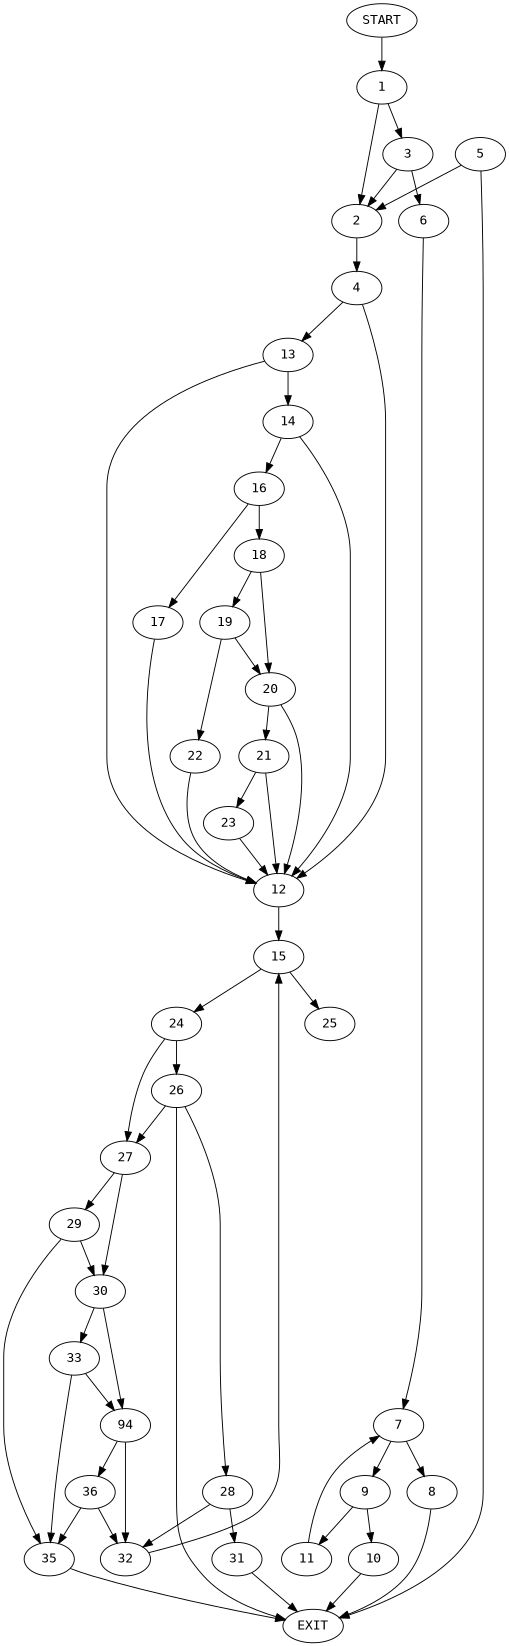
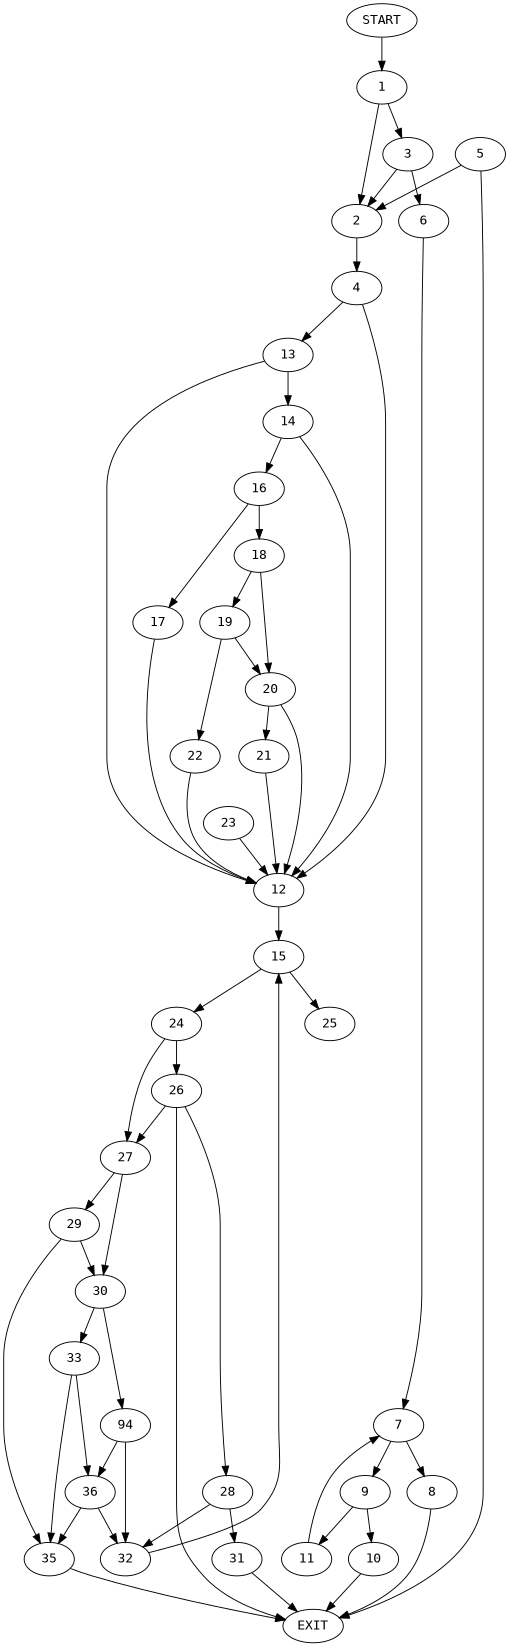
edge "21" -> "23": removed
edge "33" -> "94": now "33" -> "36"
